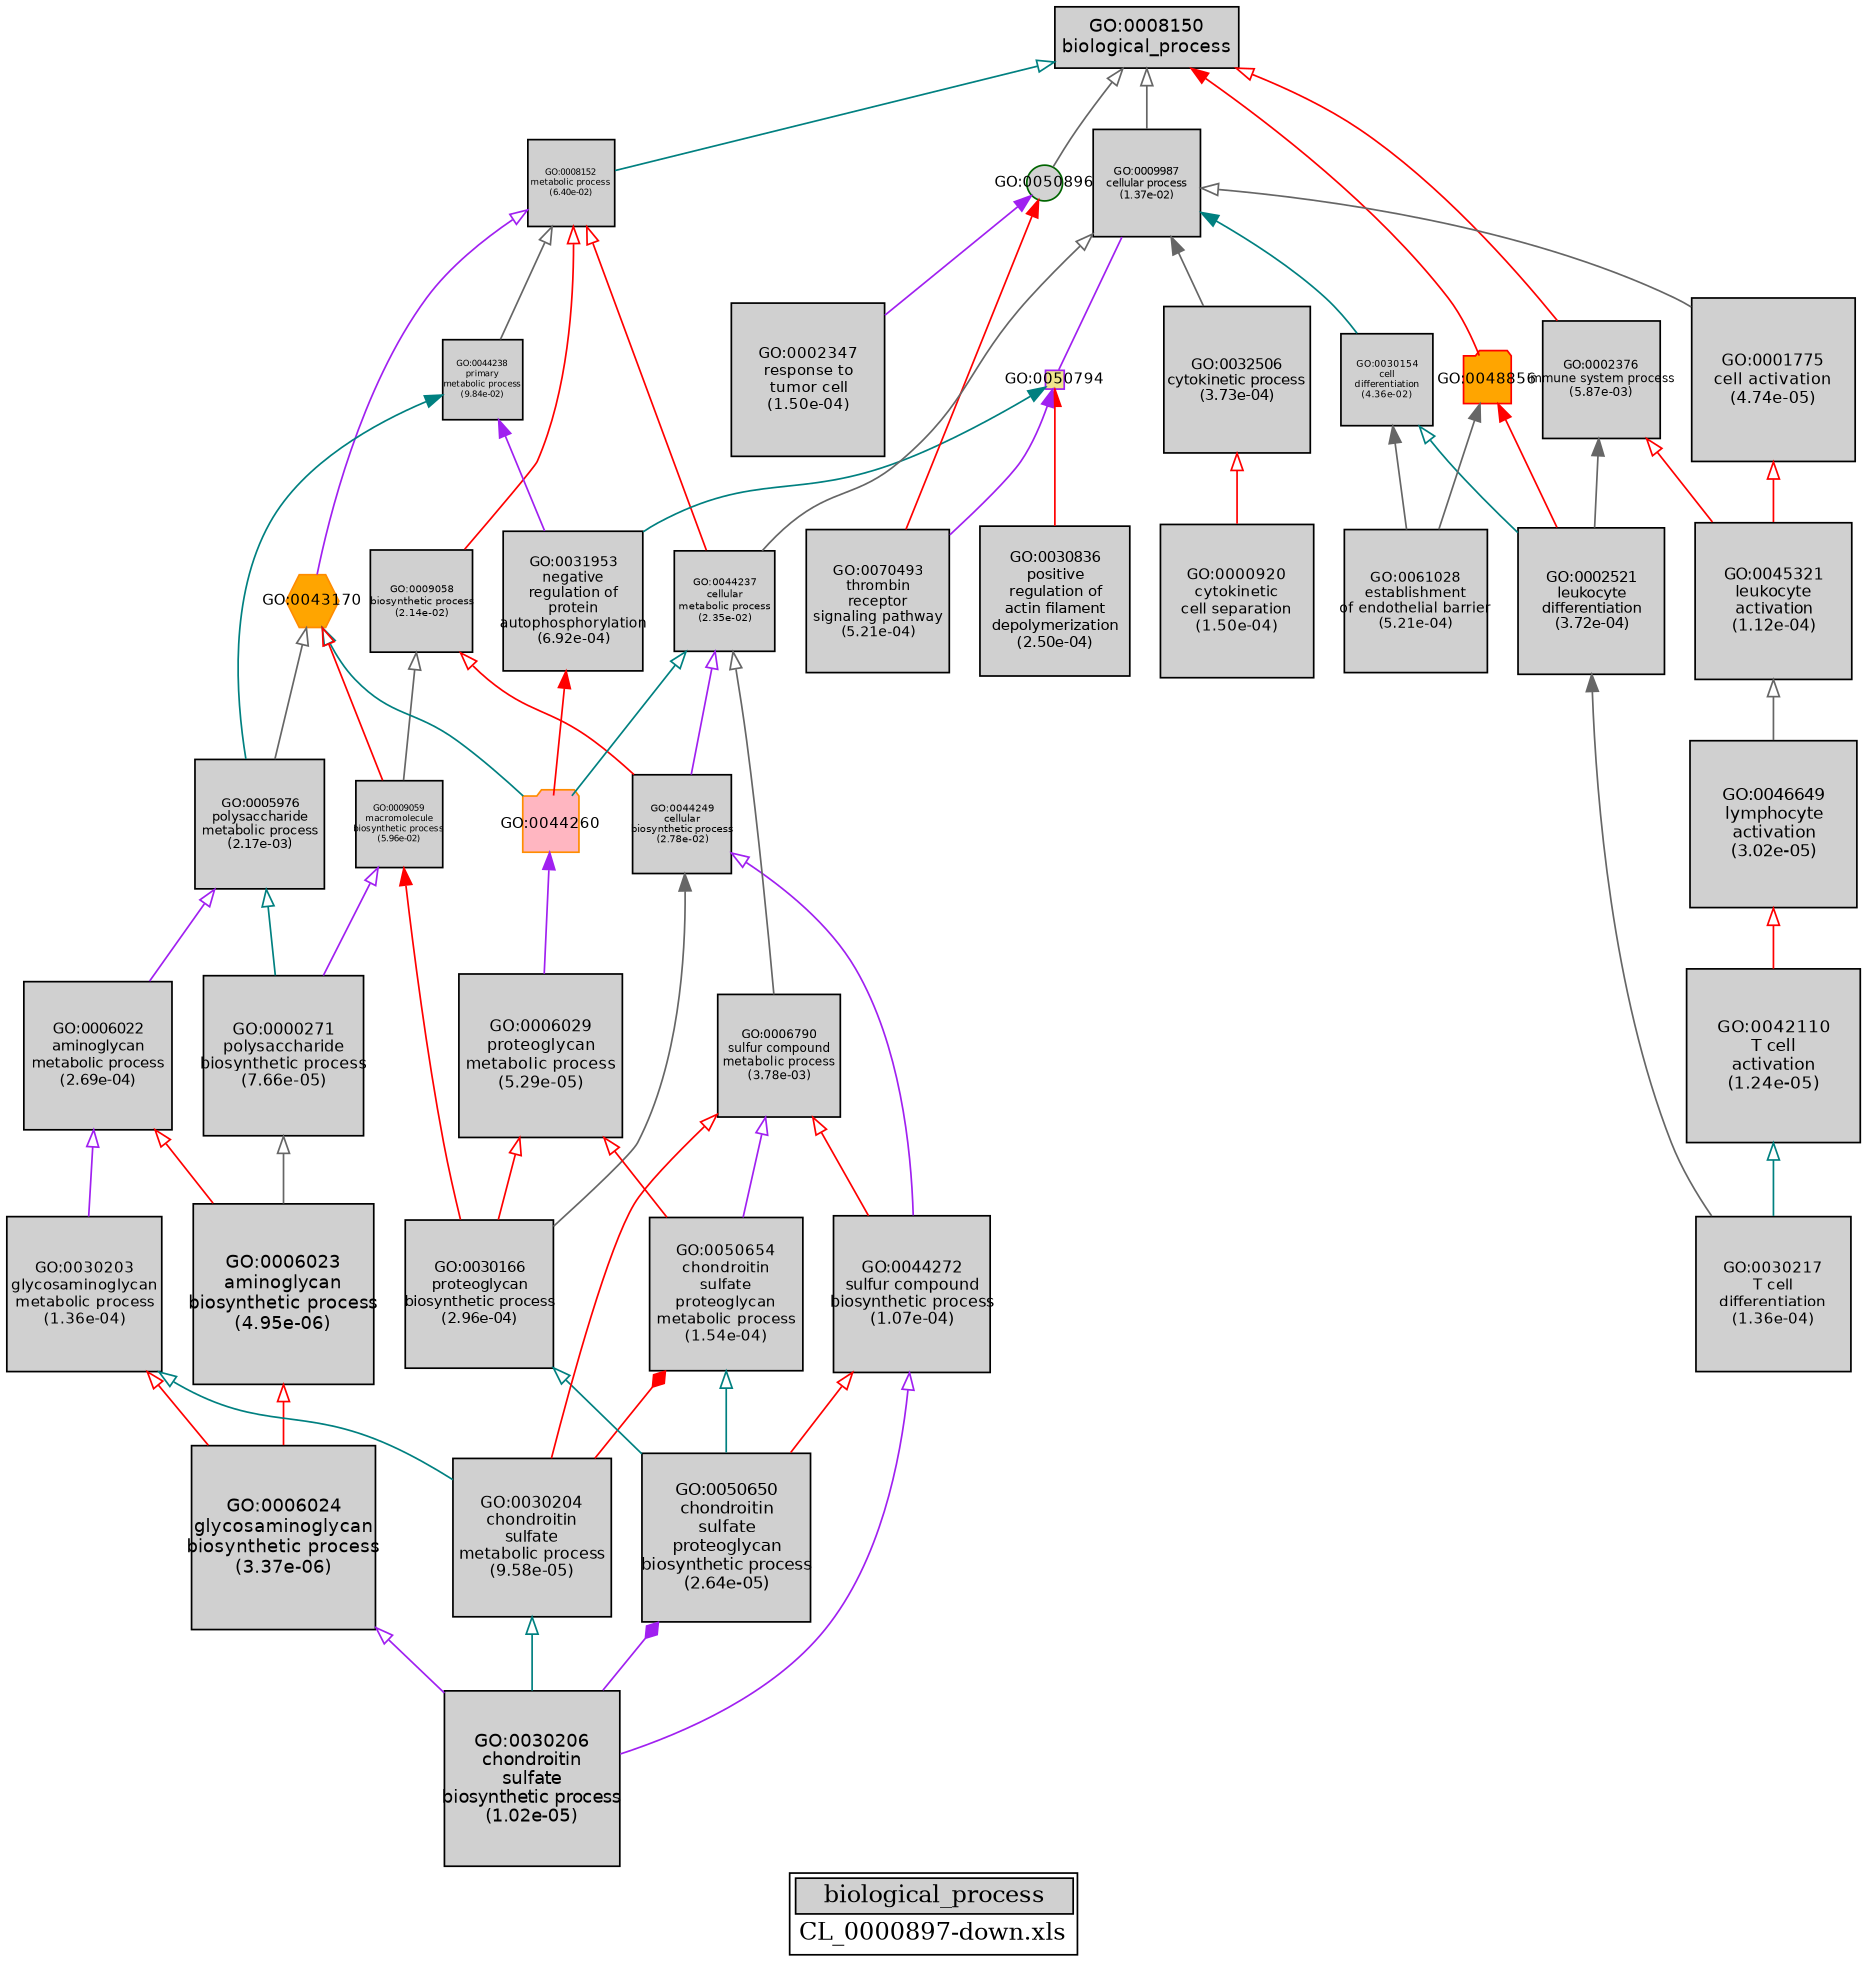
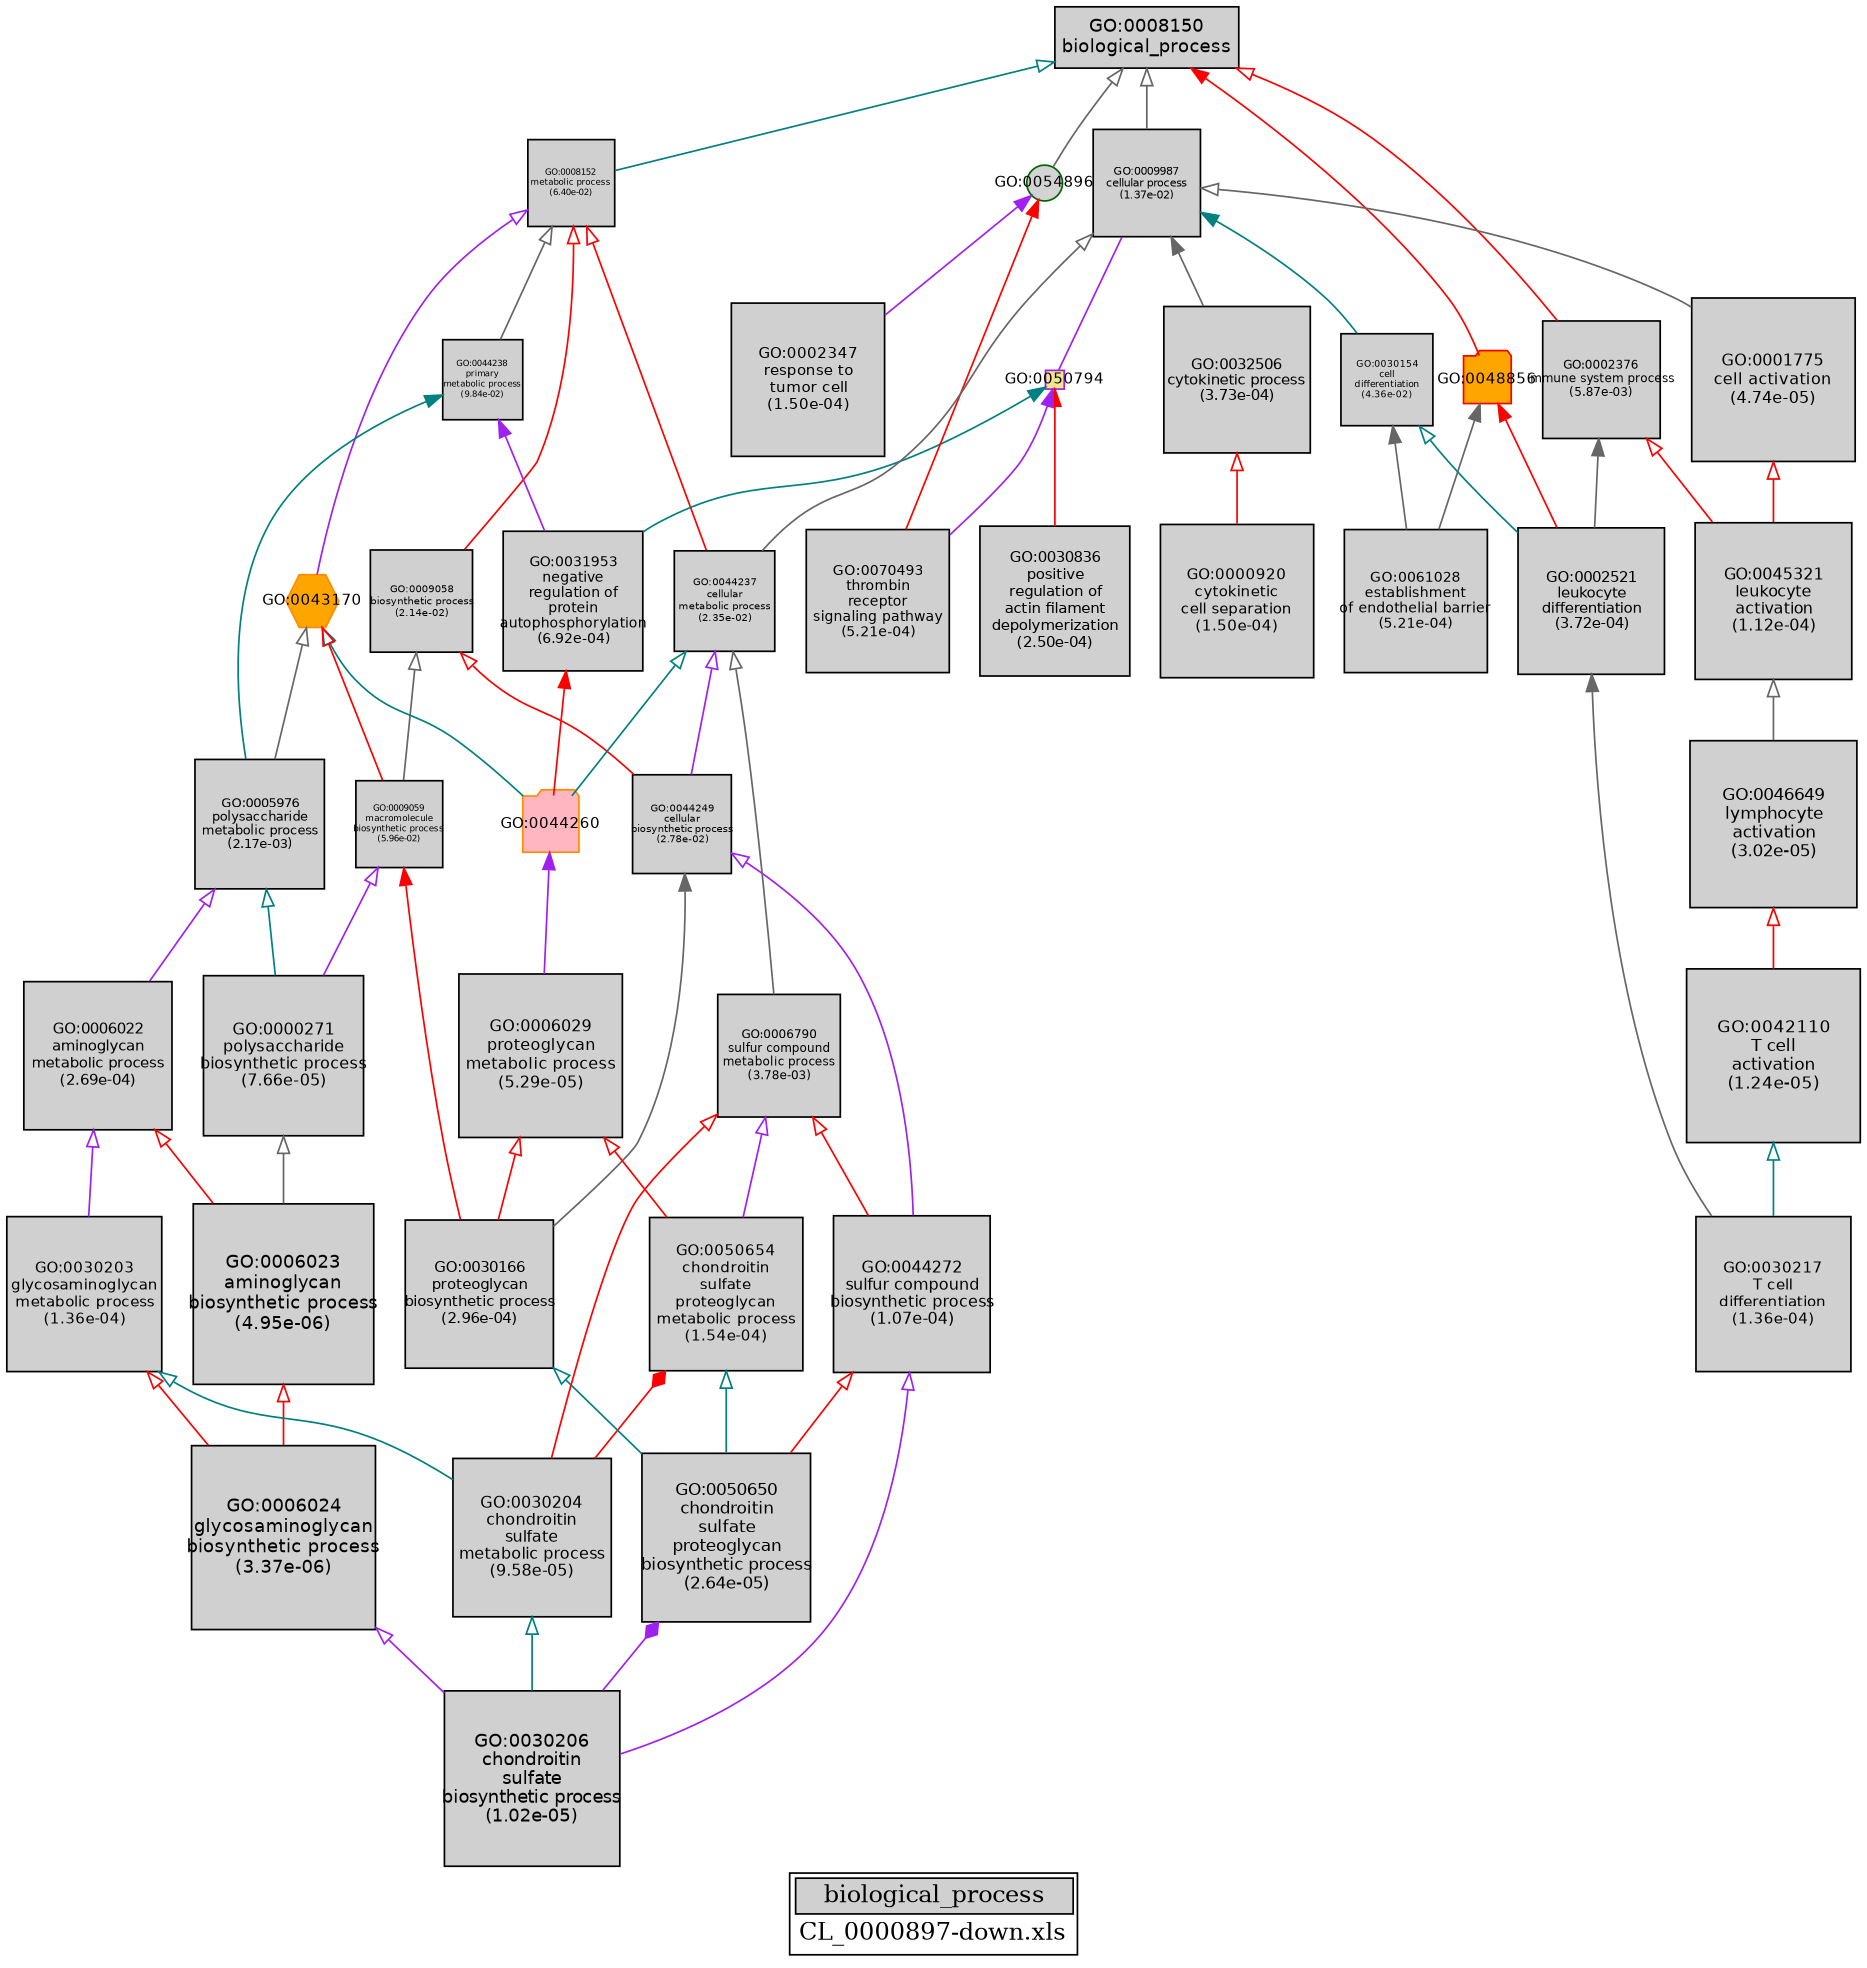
node "GO:0050896": label "GO:0050896" -> "GO:0054896"
